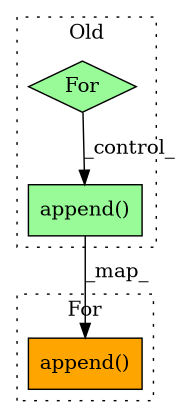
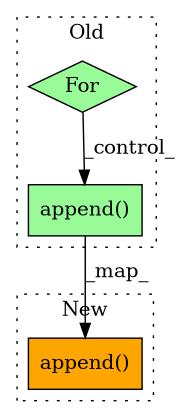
cluster "For": label "For" -> "New"
